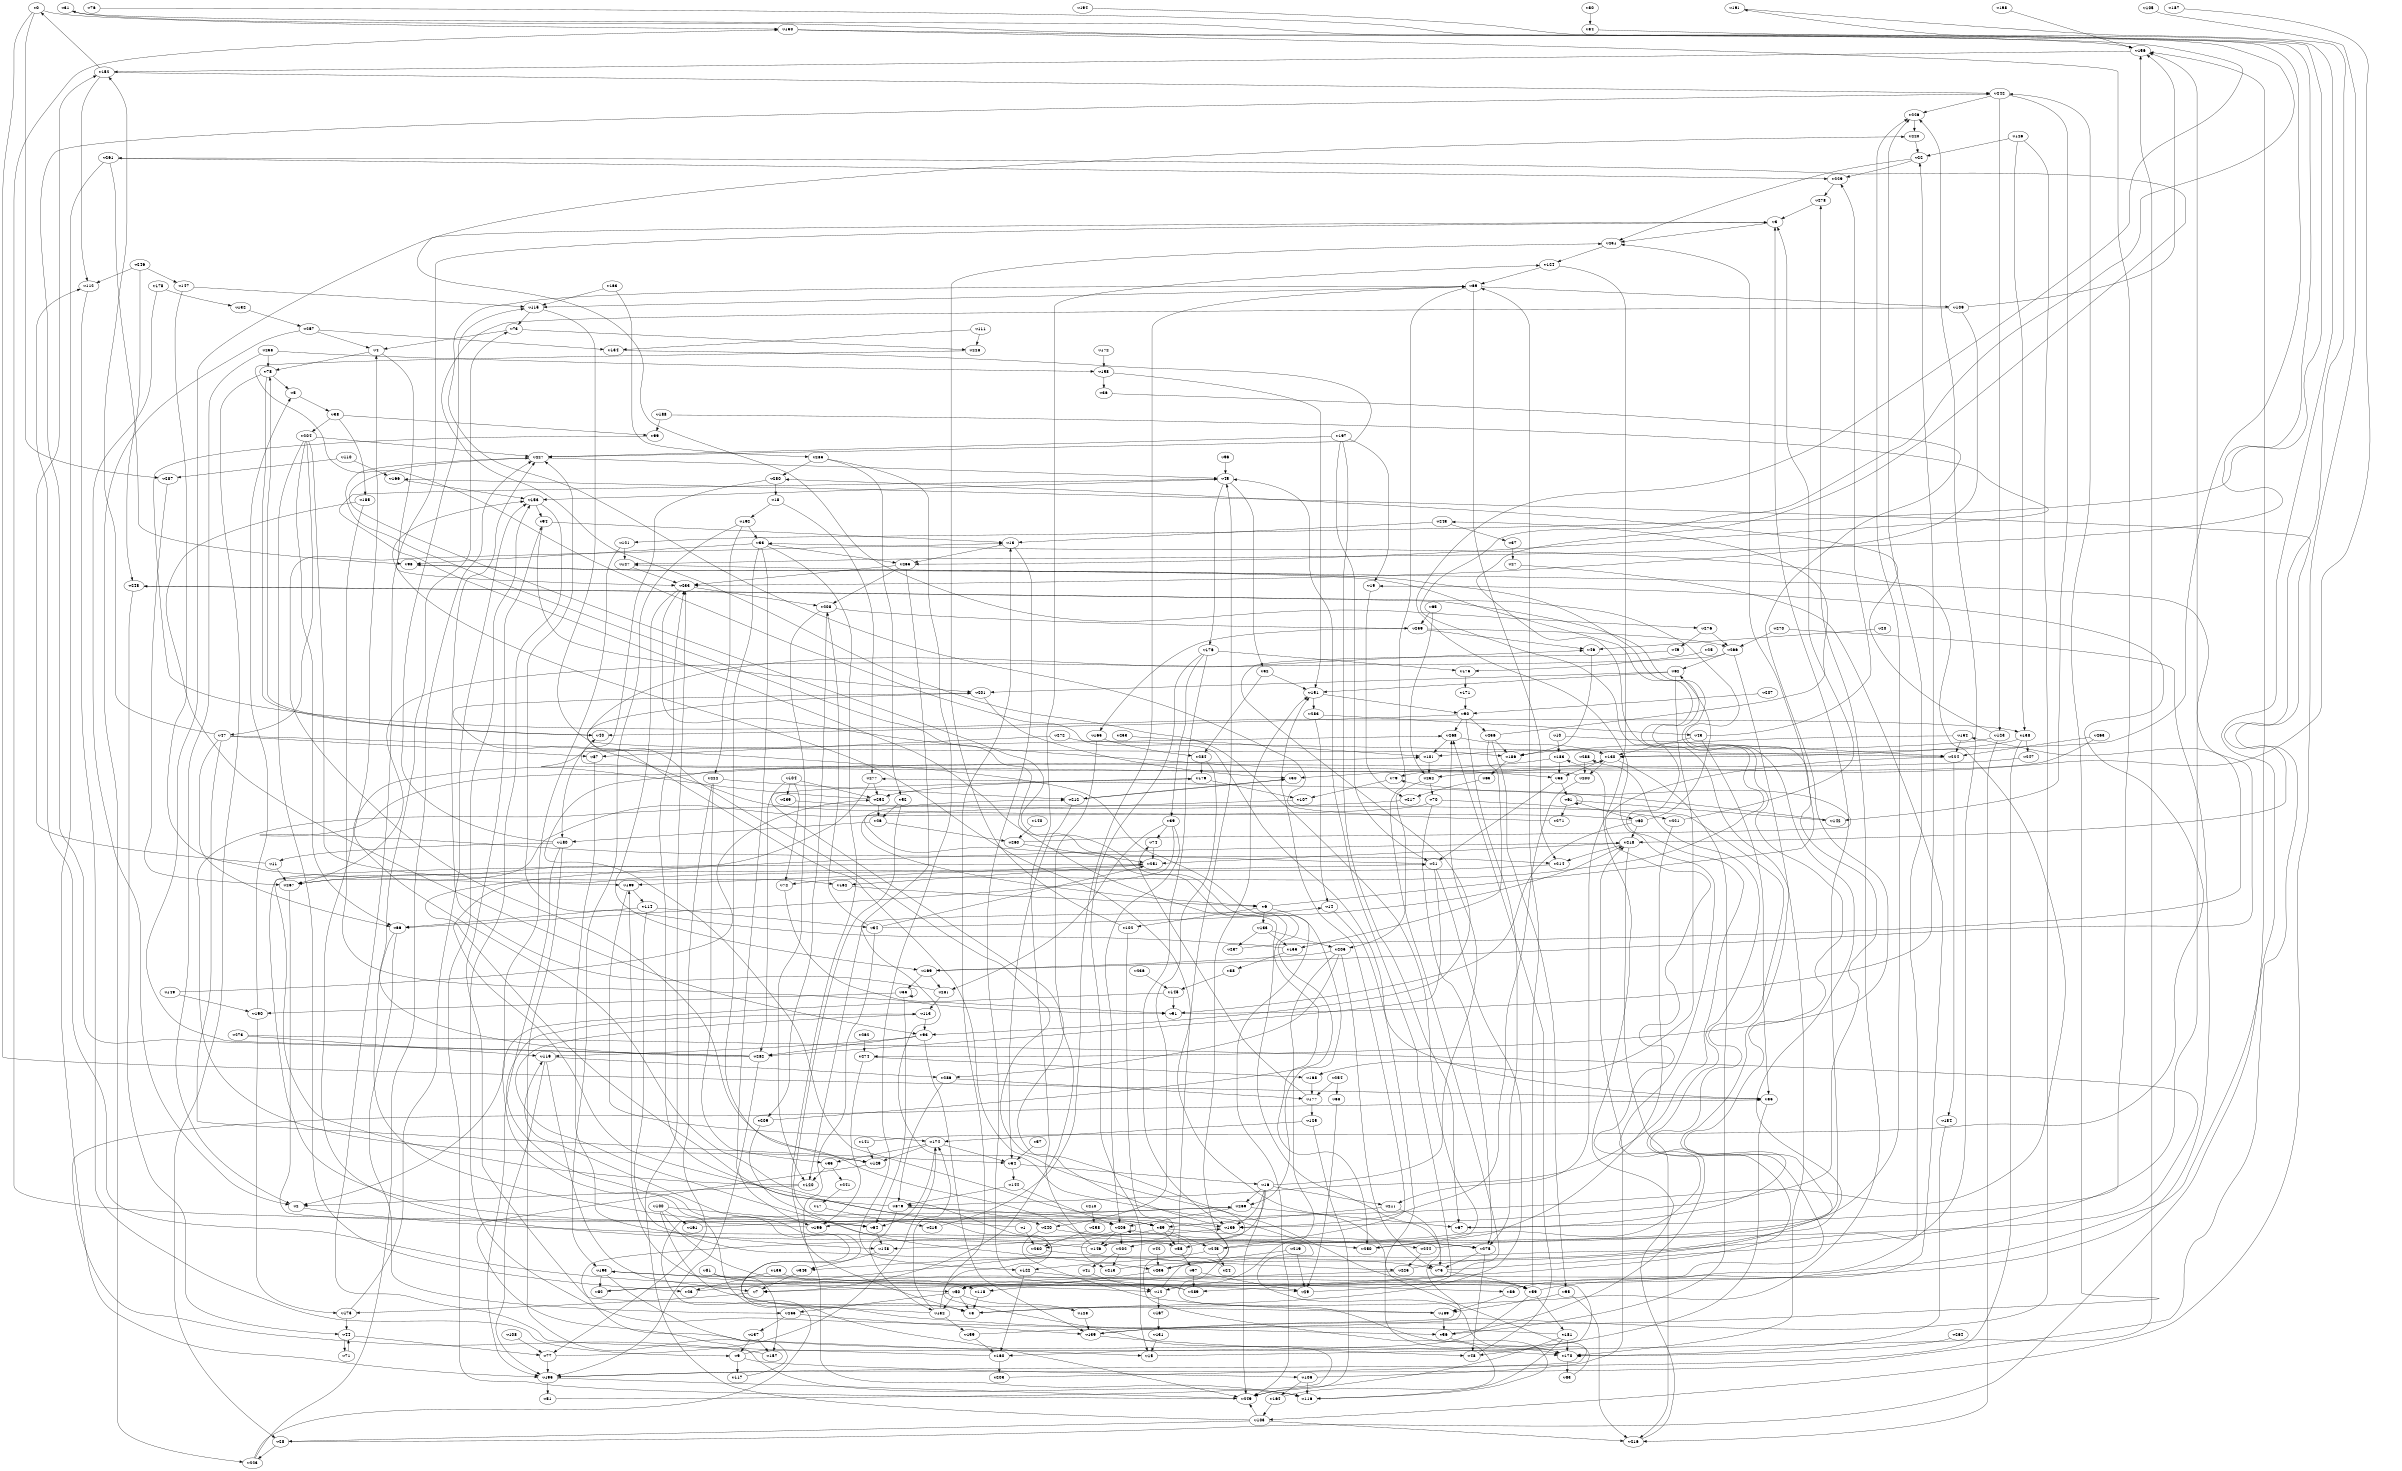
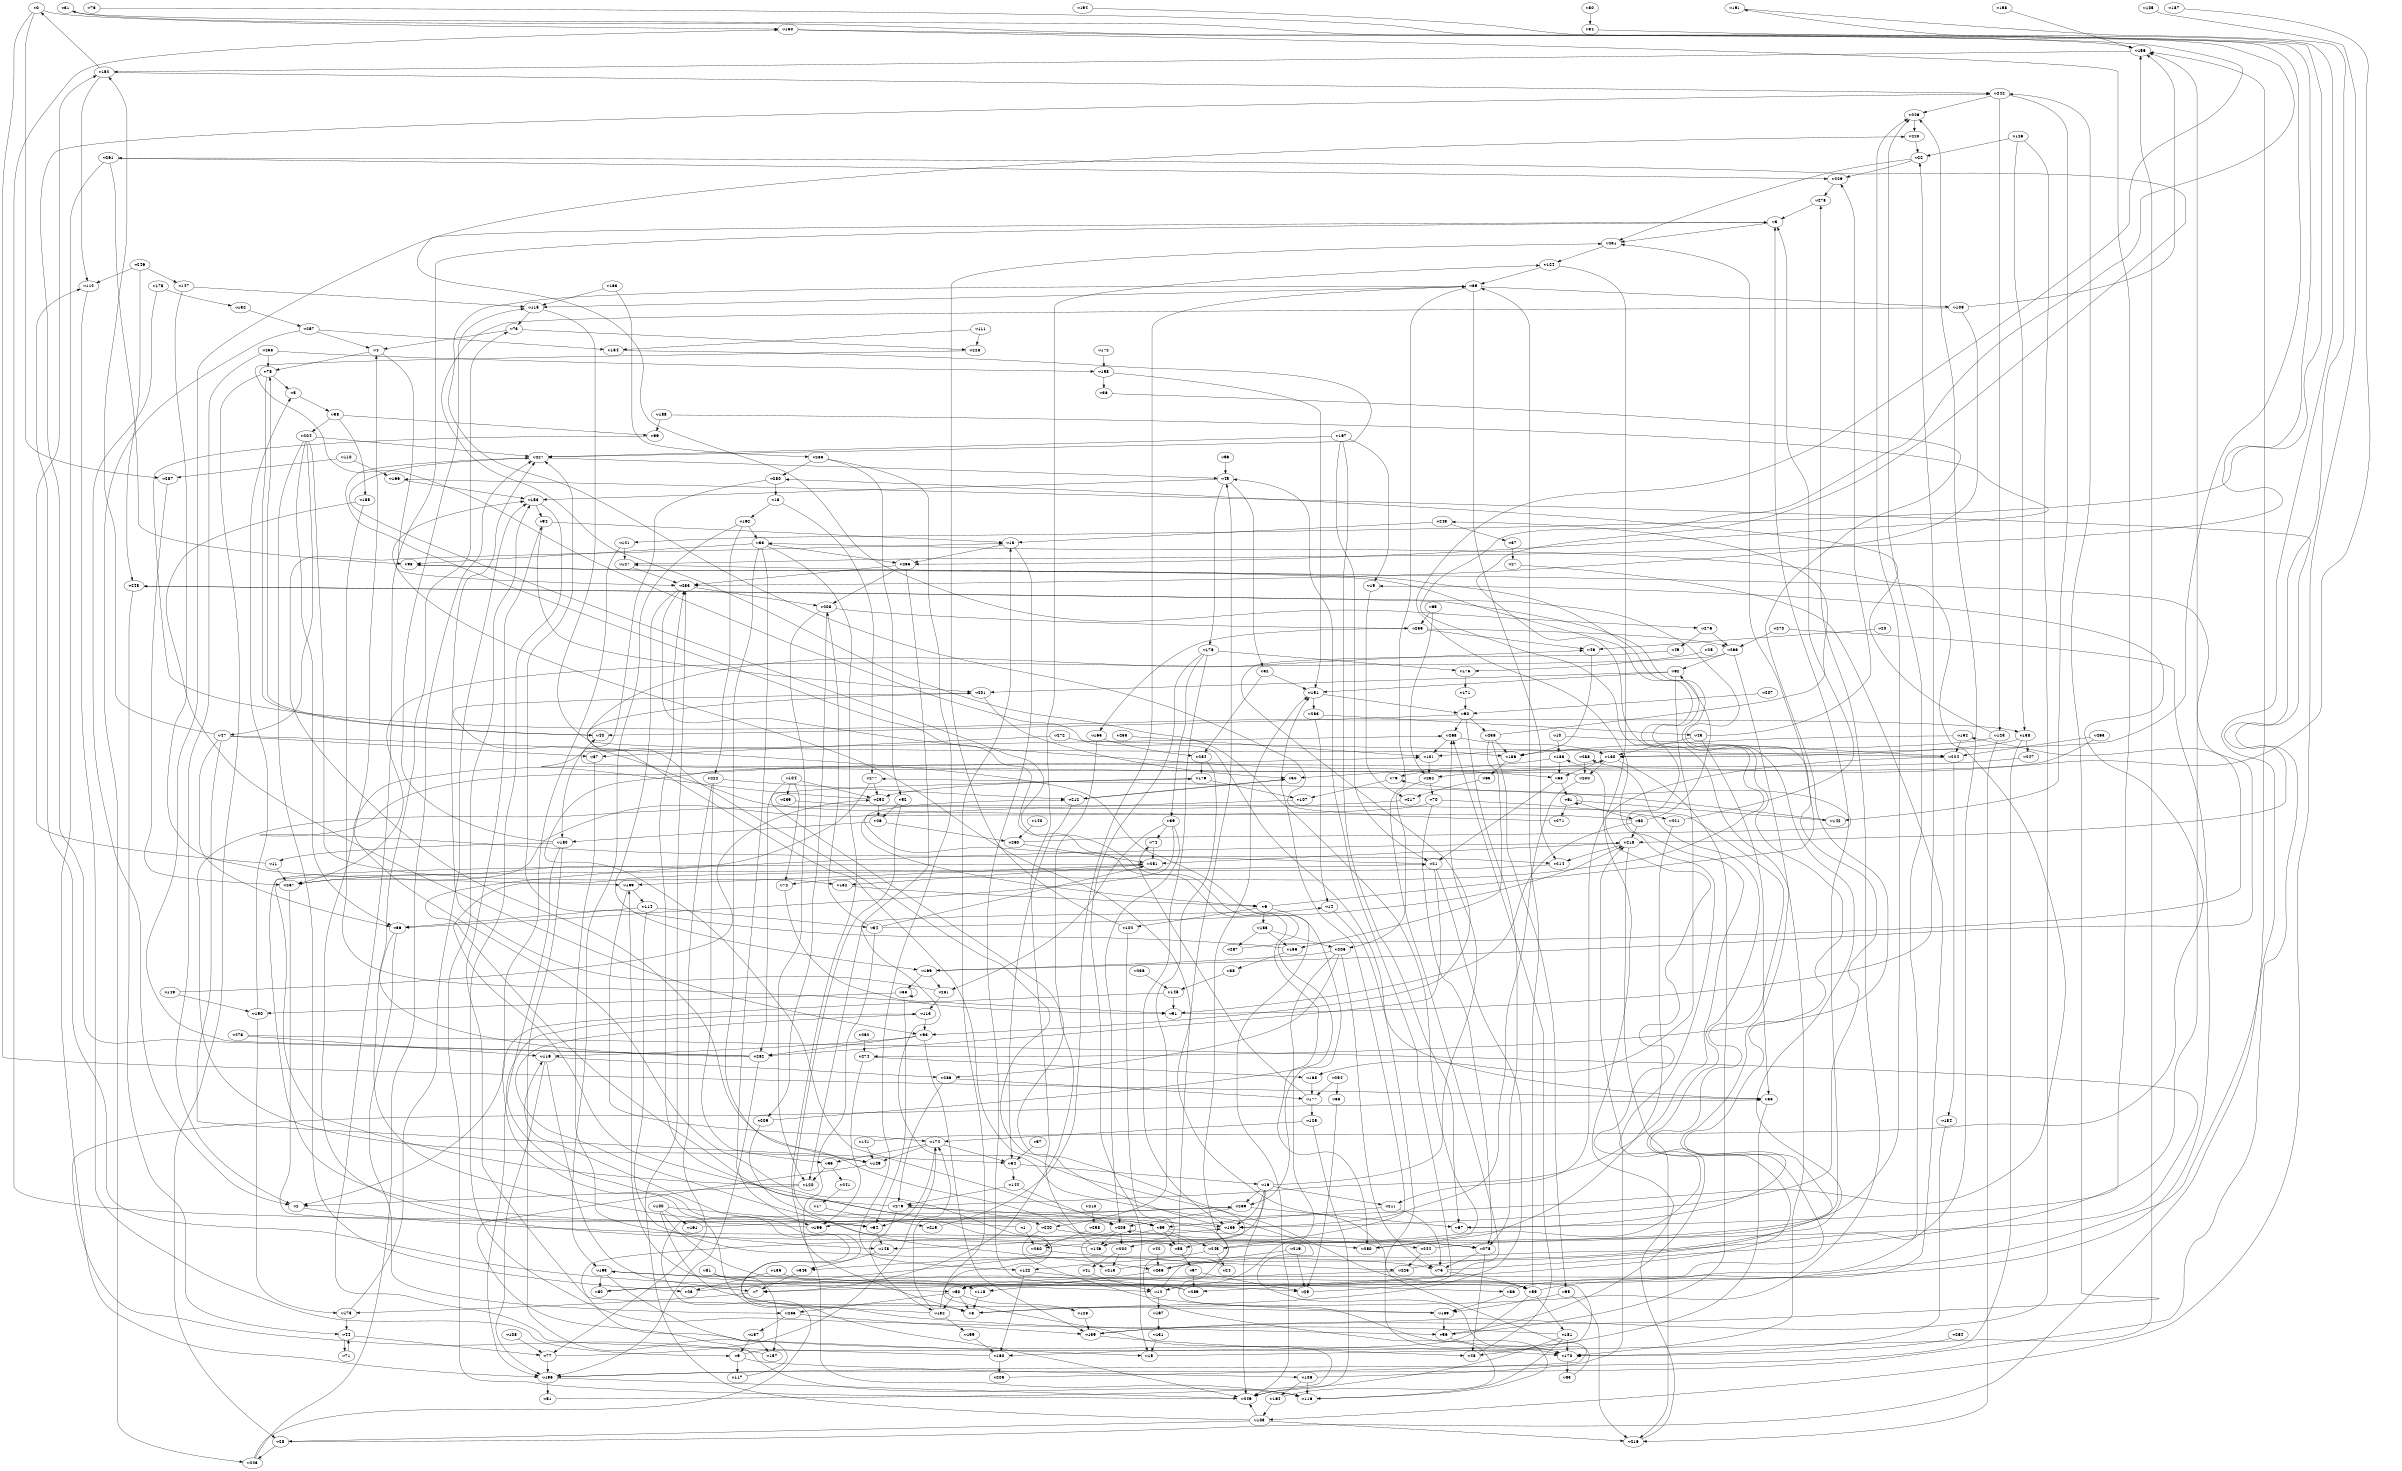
edge "v159" -> "v45": removed
node "v879": label "v879" -> "v279"
